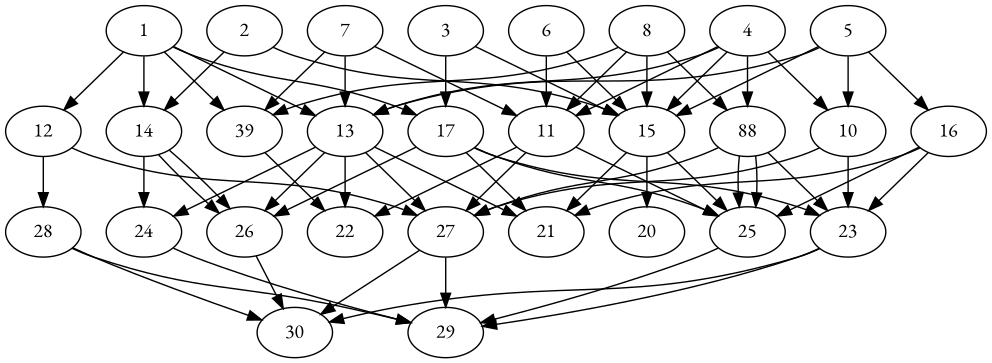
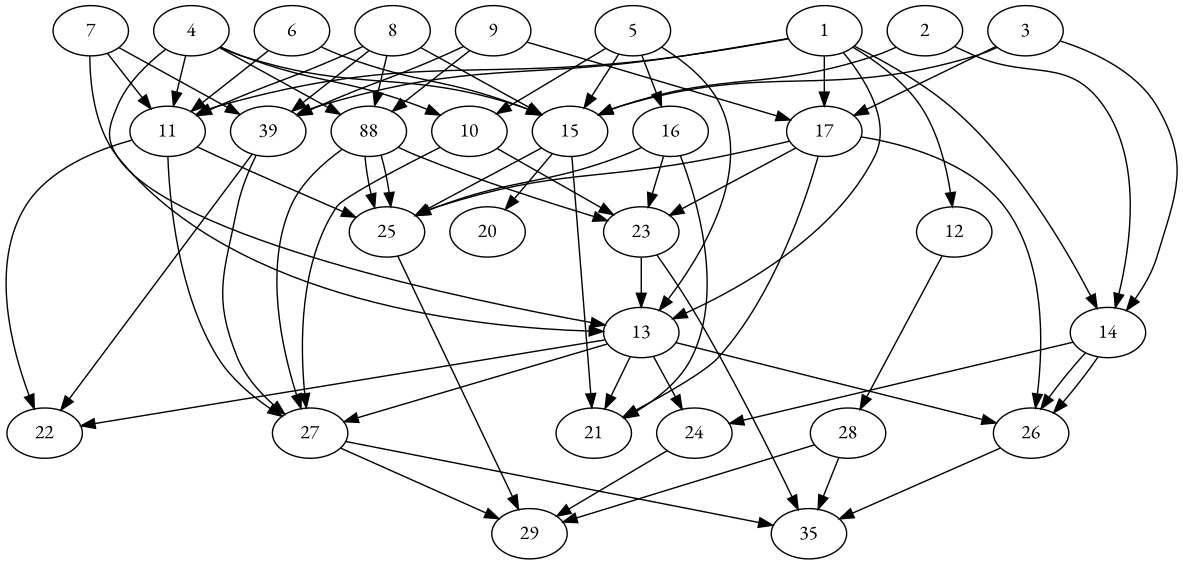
node "9": added
edge "1" -> "11": added
edge "3" -> "14": added
edge "12" -> "27": now "39" -> "27"
edge "23" -> "29": now "23" -> "13"
node "30": label "30" -> "35"
